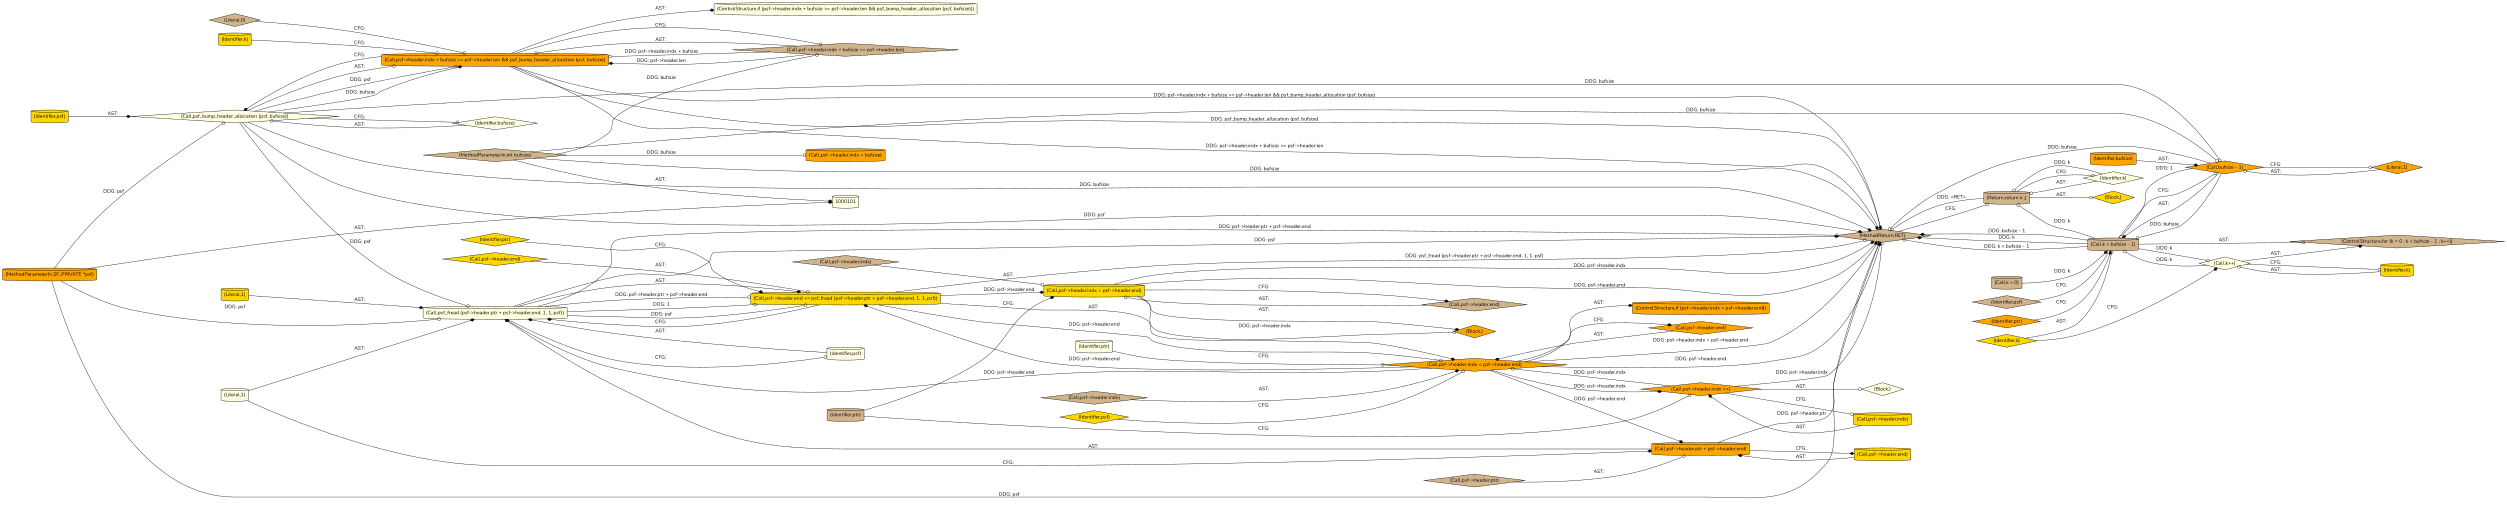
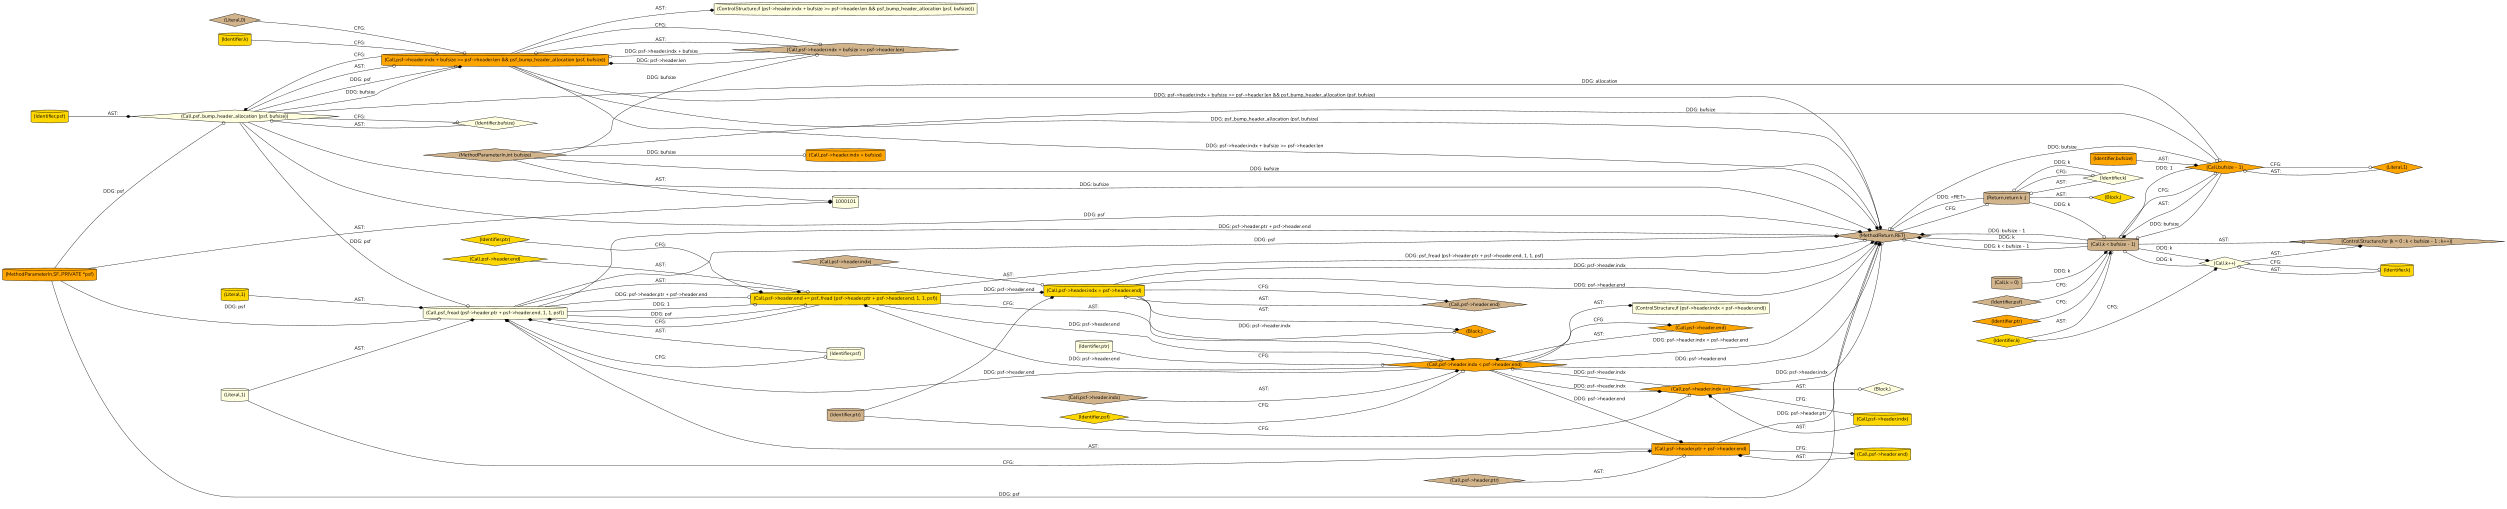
edge "(Call,psf_bump_header_allocation (psf, bufsize))" -> "(Call,bufsize - 1)": label "DDG: bufsize" -> "DDG: allocation"
edge "(Call,k < bufsize - 1)" -> "(Return,return k ;)": reversed
edge "(Call,k < bufsize - 1)" -> "(Call,k++)": arrowhead odot -> diamond
node "(ControlStructure,if (psf->header.indx < psf->header.end))": fillcolor orange -> lightyellow
